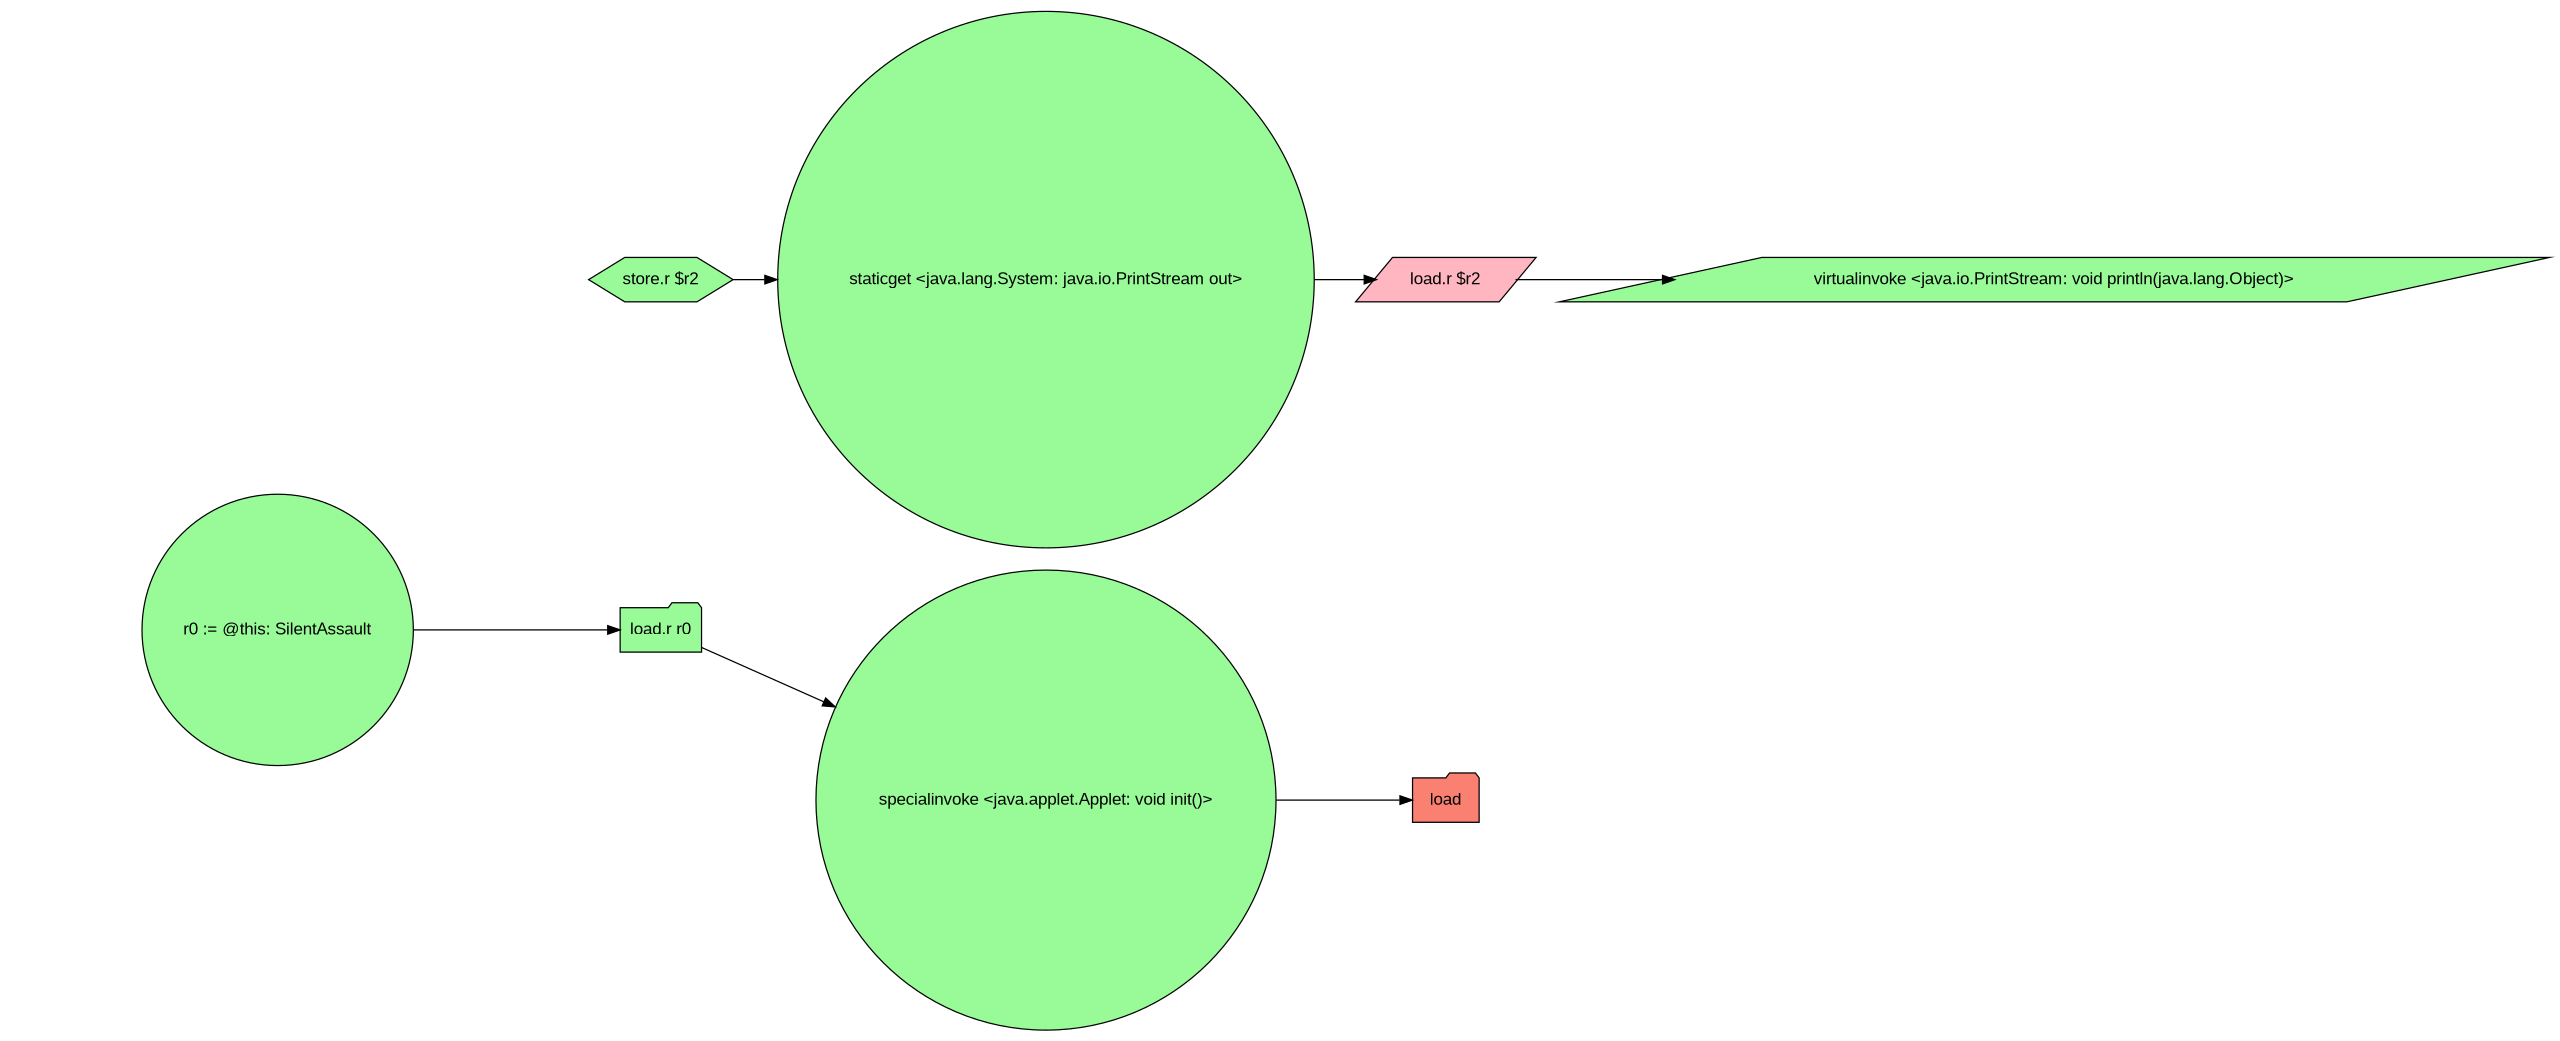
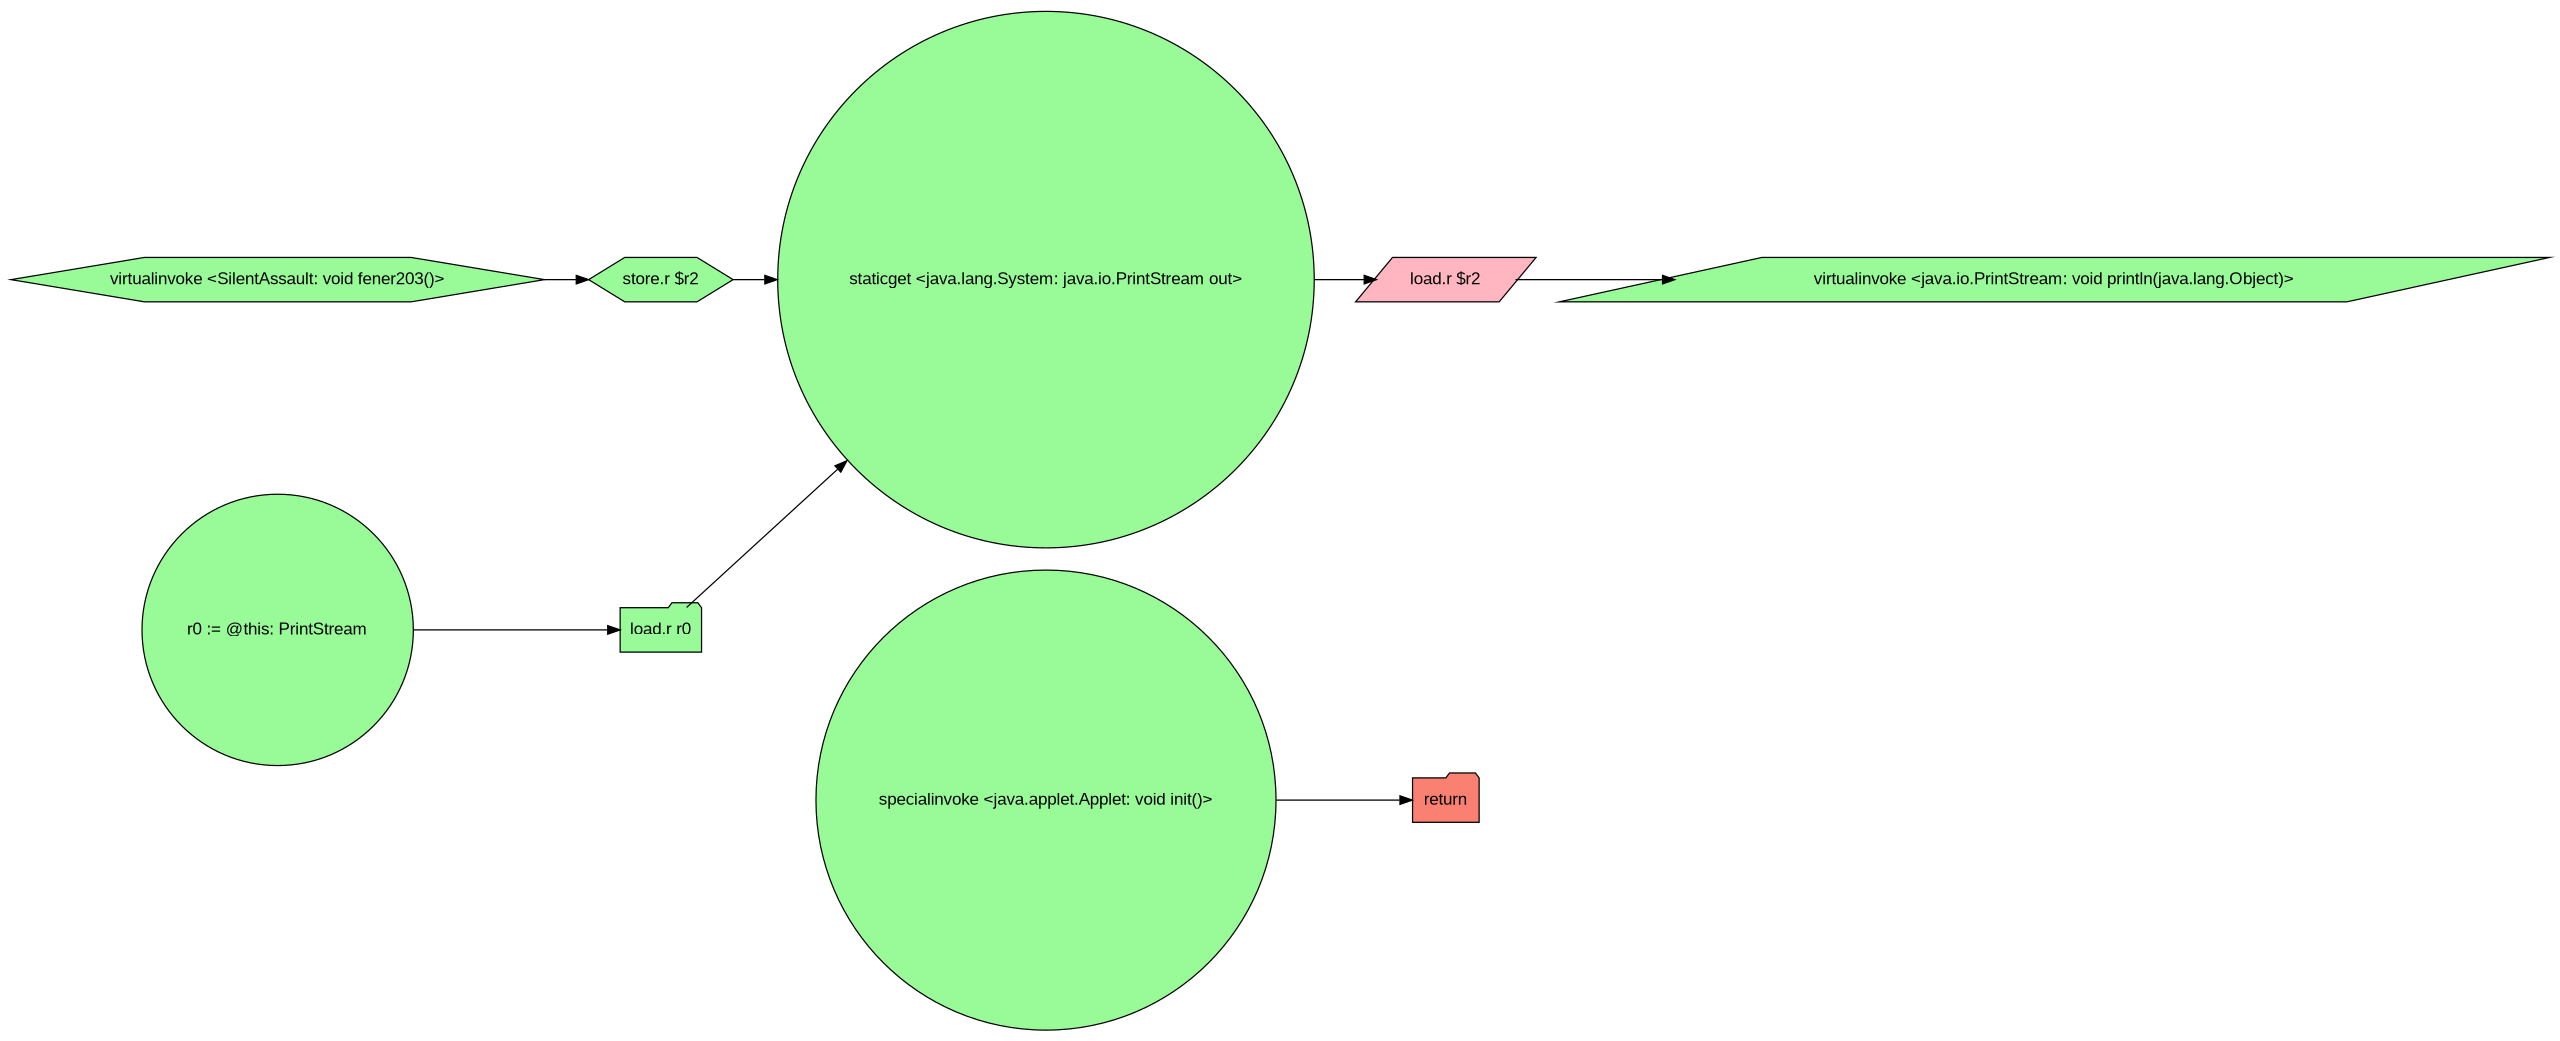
node "virtualinvoke <SilentAssault: void fener203()>": added
node "r0 := @this: SilentAssault": label "r0 := @this: SilentAssault" -> "r0 := @this: PrintStream"
edge "load.r r0" -> "specialinvoke <java.applet.Applet: void init()>": now "load.r r0" -> "staticget <java.lang.System: java.io.PrintStream out>"
node "load": label "load" -> "return"
